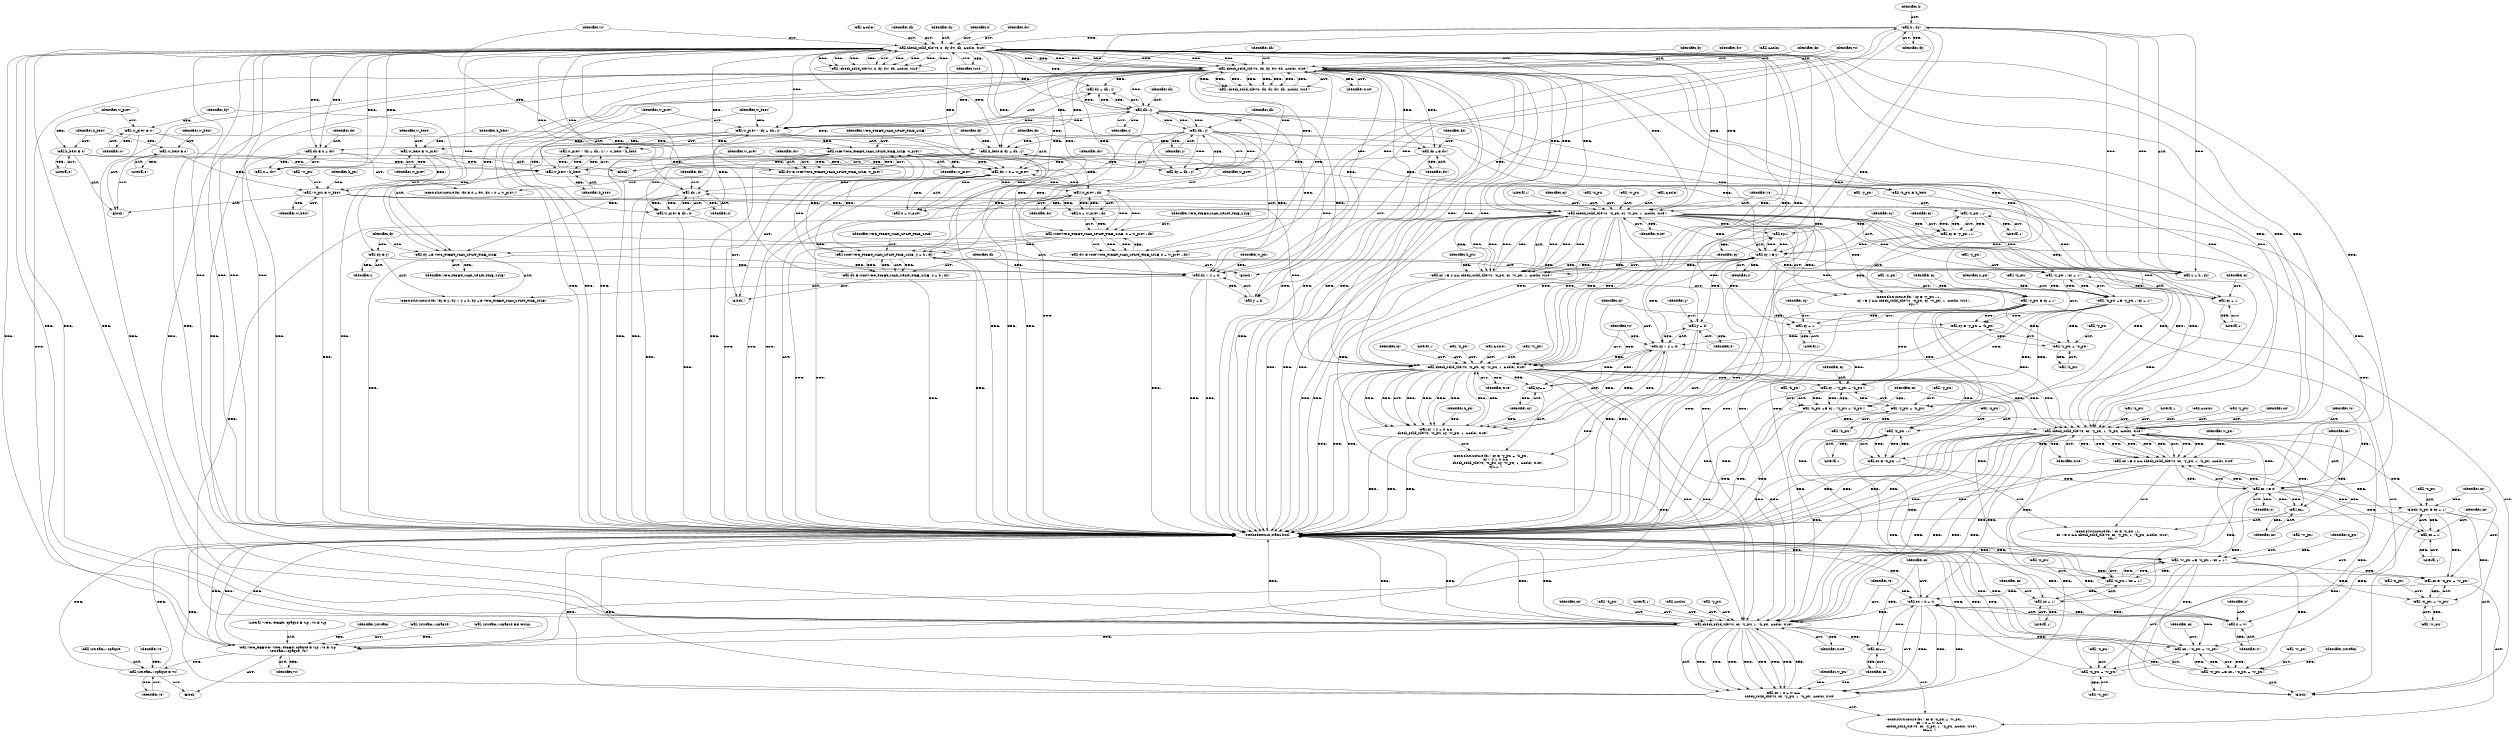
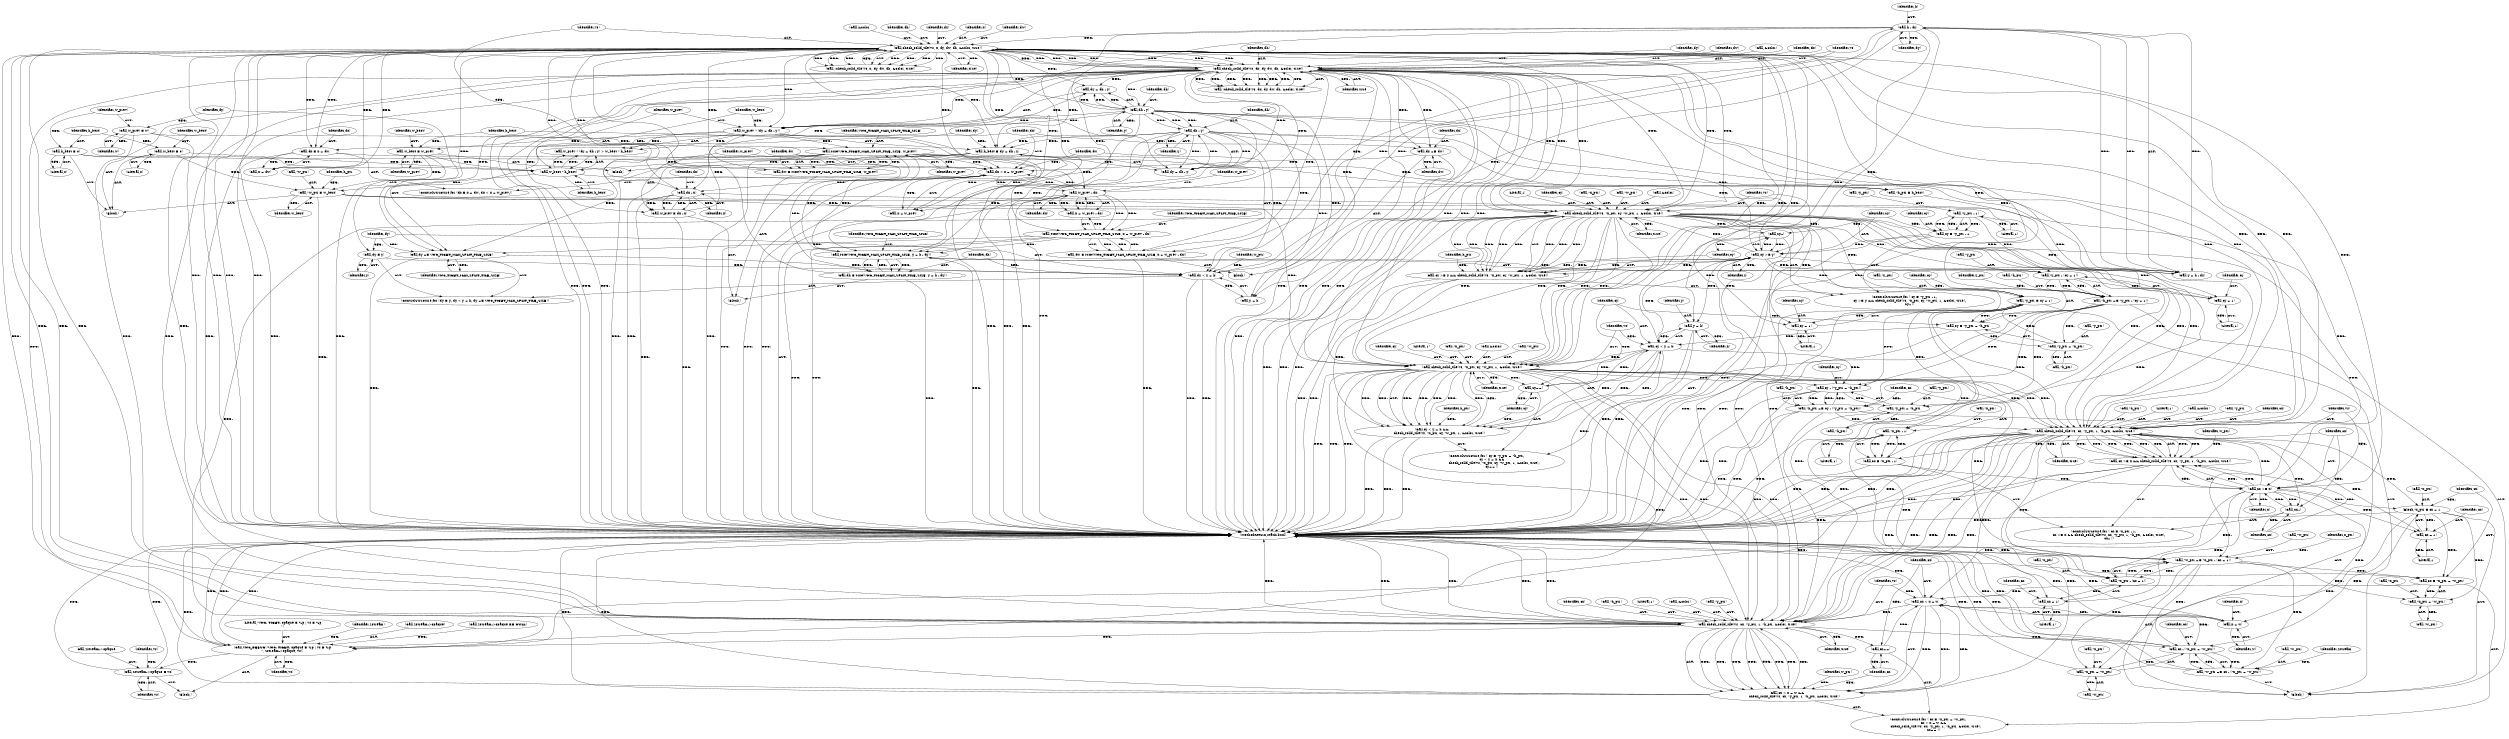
edge "(Call,w_best = w_prev)" -> "(Call,w_best * h_best)": label "DDG: " -> "CFG: "
edge "(Call,dw = MIN(VNC_TIGHT_MAX_SPLIT_TILE_SIZE, w_prev))" -> "(Call,MIN(VNC_TIGHT_MAX_SPLIT_TILE_SIZE, w_prev))": label "AST: " -> "CFG: "
